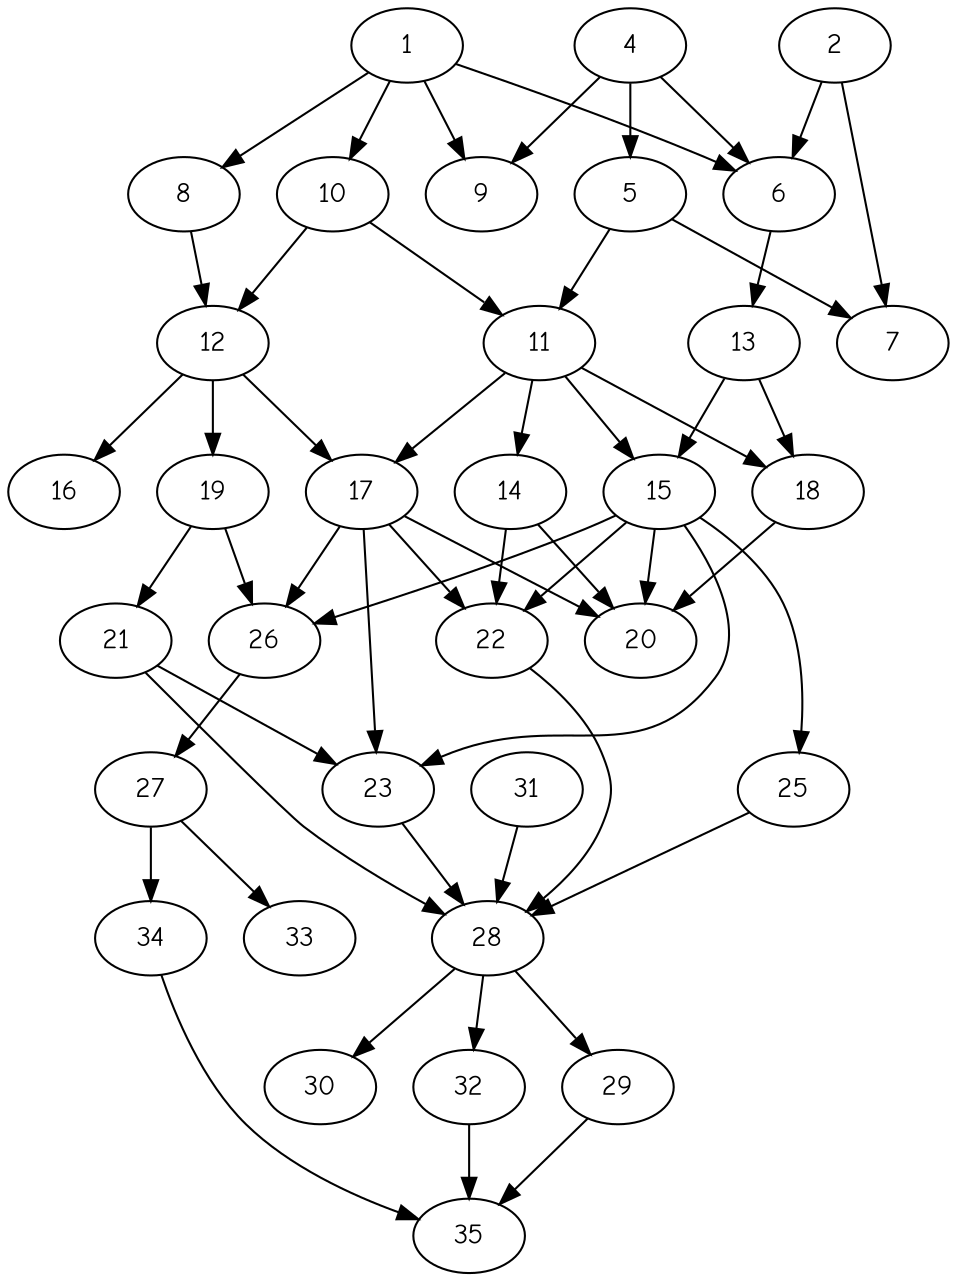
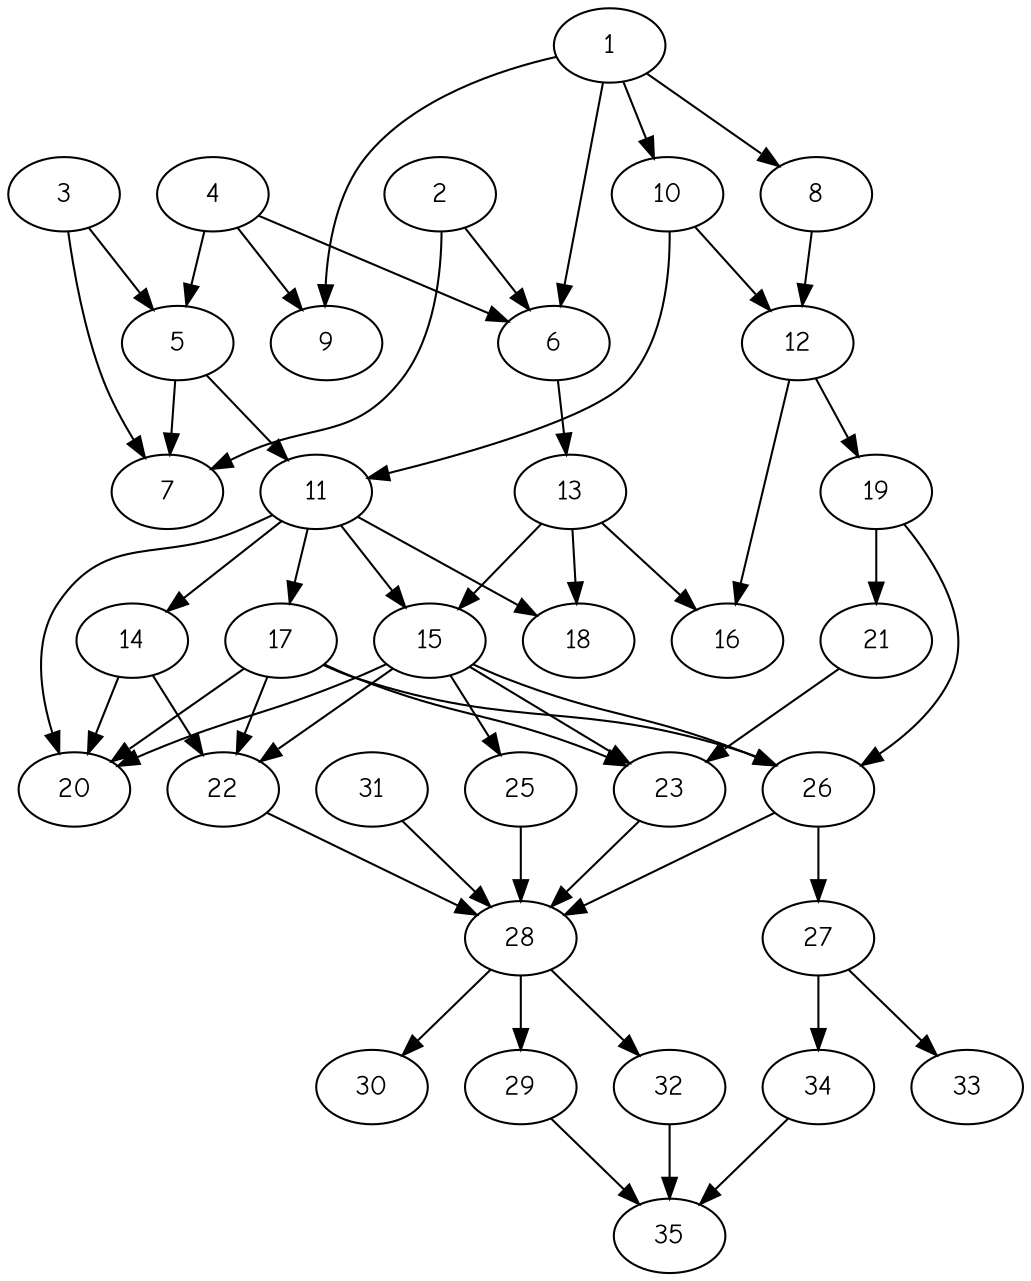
node "3": added
edge "12" -> "17": removed
edge "13" -> "16": added
edge "18" -> "20": now "11" -> "20"
edge "21" -> "28": now "26" -> "28"
